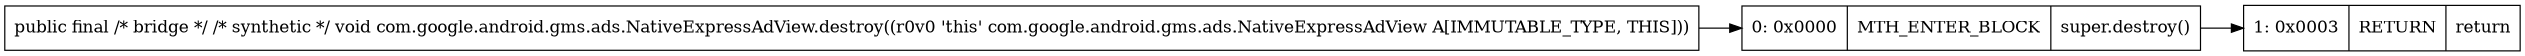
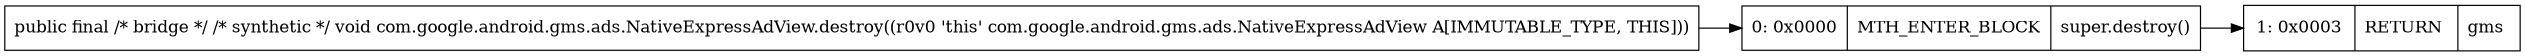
node "1: 0x0003": text "return" -> "gms"
